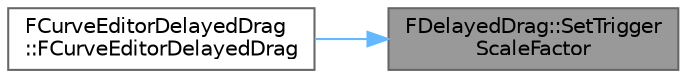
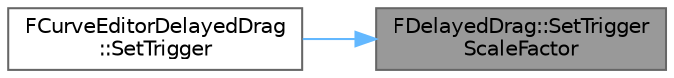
node "FCurveEditorDelayedDrag ::FCurveEditorDelayedDrag": label "FCurveEditorDelayedDrag ::FCurveEditorDelayedDrag" -> "FCurveEditorDelayedDrag ::SetTrigger"
